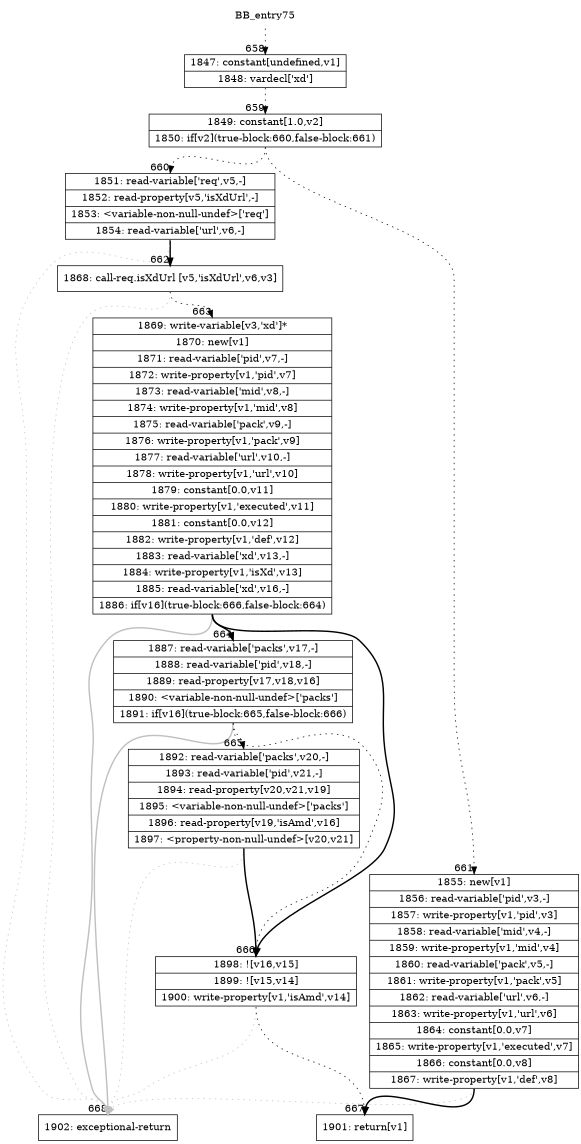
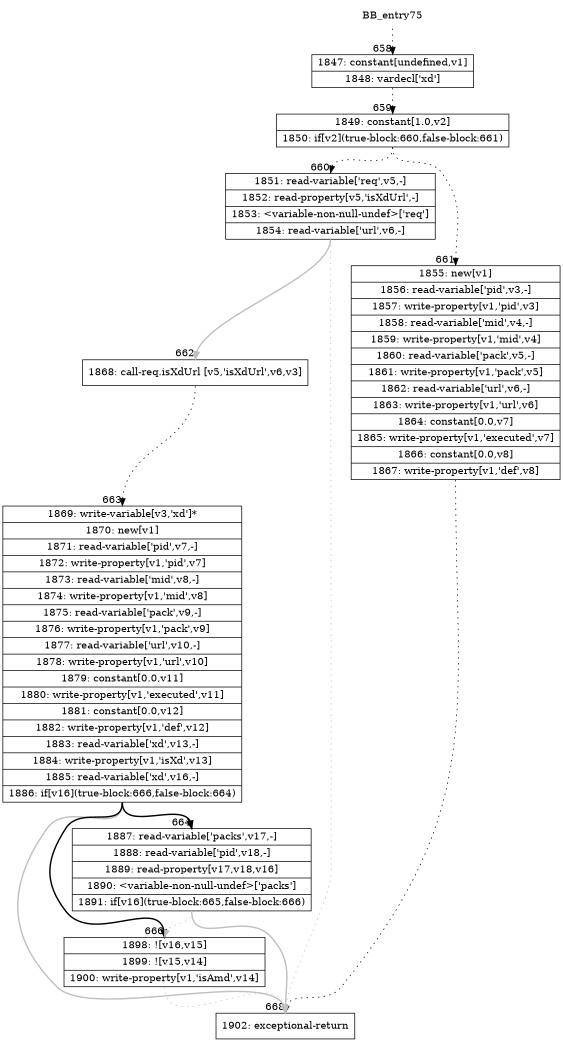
edge "1851: read-variable['req',v5,-]" -> "1868: call-req.isXdUrl [v5,'isXdUrl',v6,v3]": color black -> gray
edge "1868: call-req.isXdUrl [v5,'isXdUrl',v6,v3]" -> "1902: exceptional-return": removed
node "1892: read-variable['packs',v20,-]": removed
edge "1887: read-variable['packs',v17,-]" -> "1898: ![v16,v15]": color black -> gray
edge "1855: new[v1]" -> "1902: exceptional-return": color gray -> black
node "1901: return[v1]": removed
